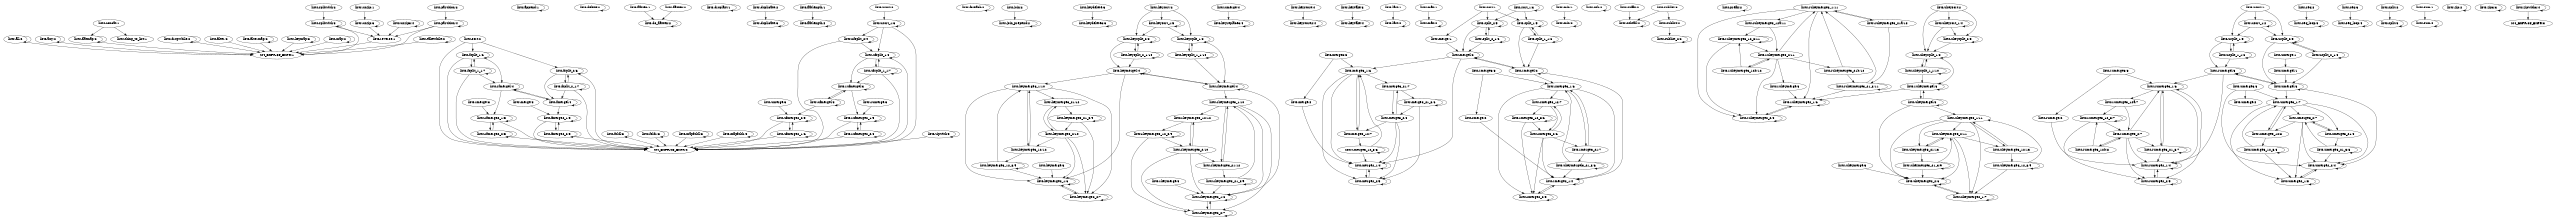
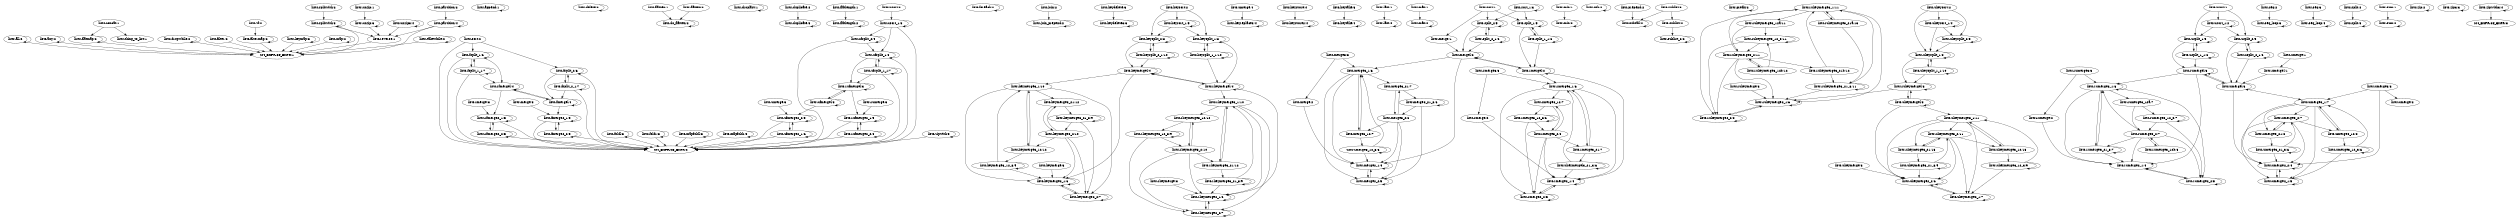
node "lists:suffix/2": label "lists:suffix/2" -> "lists:prepend/2"
node "lists:zf/2": added
edge "lists:rukeymerge3_2/11" -> "lists:rukeymerge/3": now "lists:rukeymerge3_2/11" -> "lists:rukeymerge2_1/6"
edge "lists:rumerge3_12b/8" -> "lists:rumerge3_12_3/7": removed
